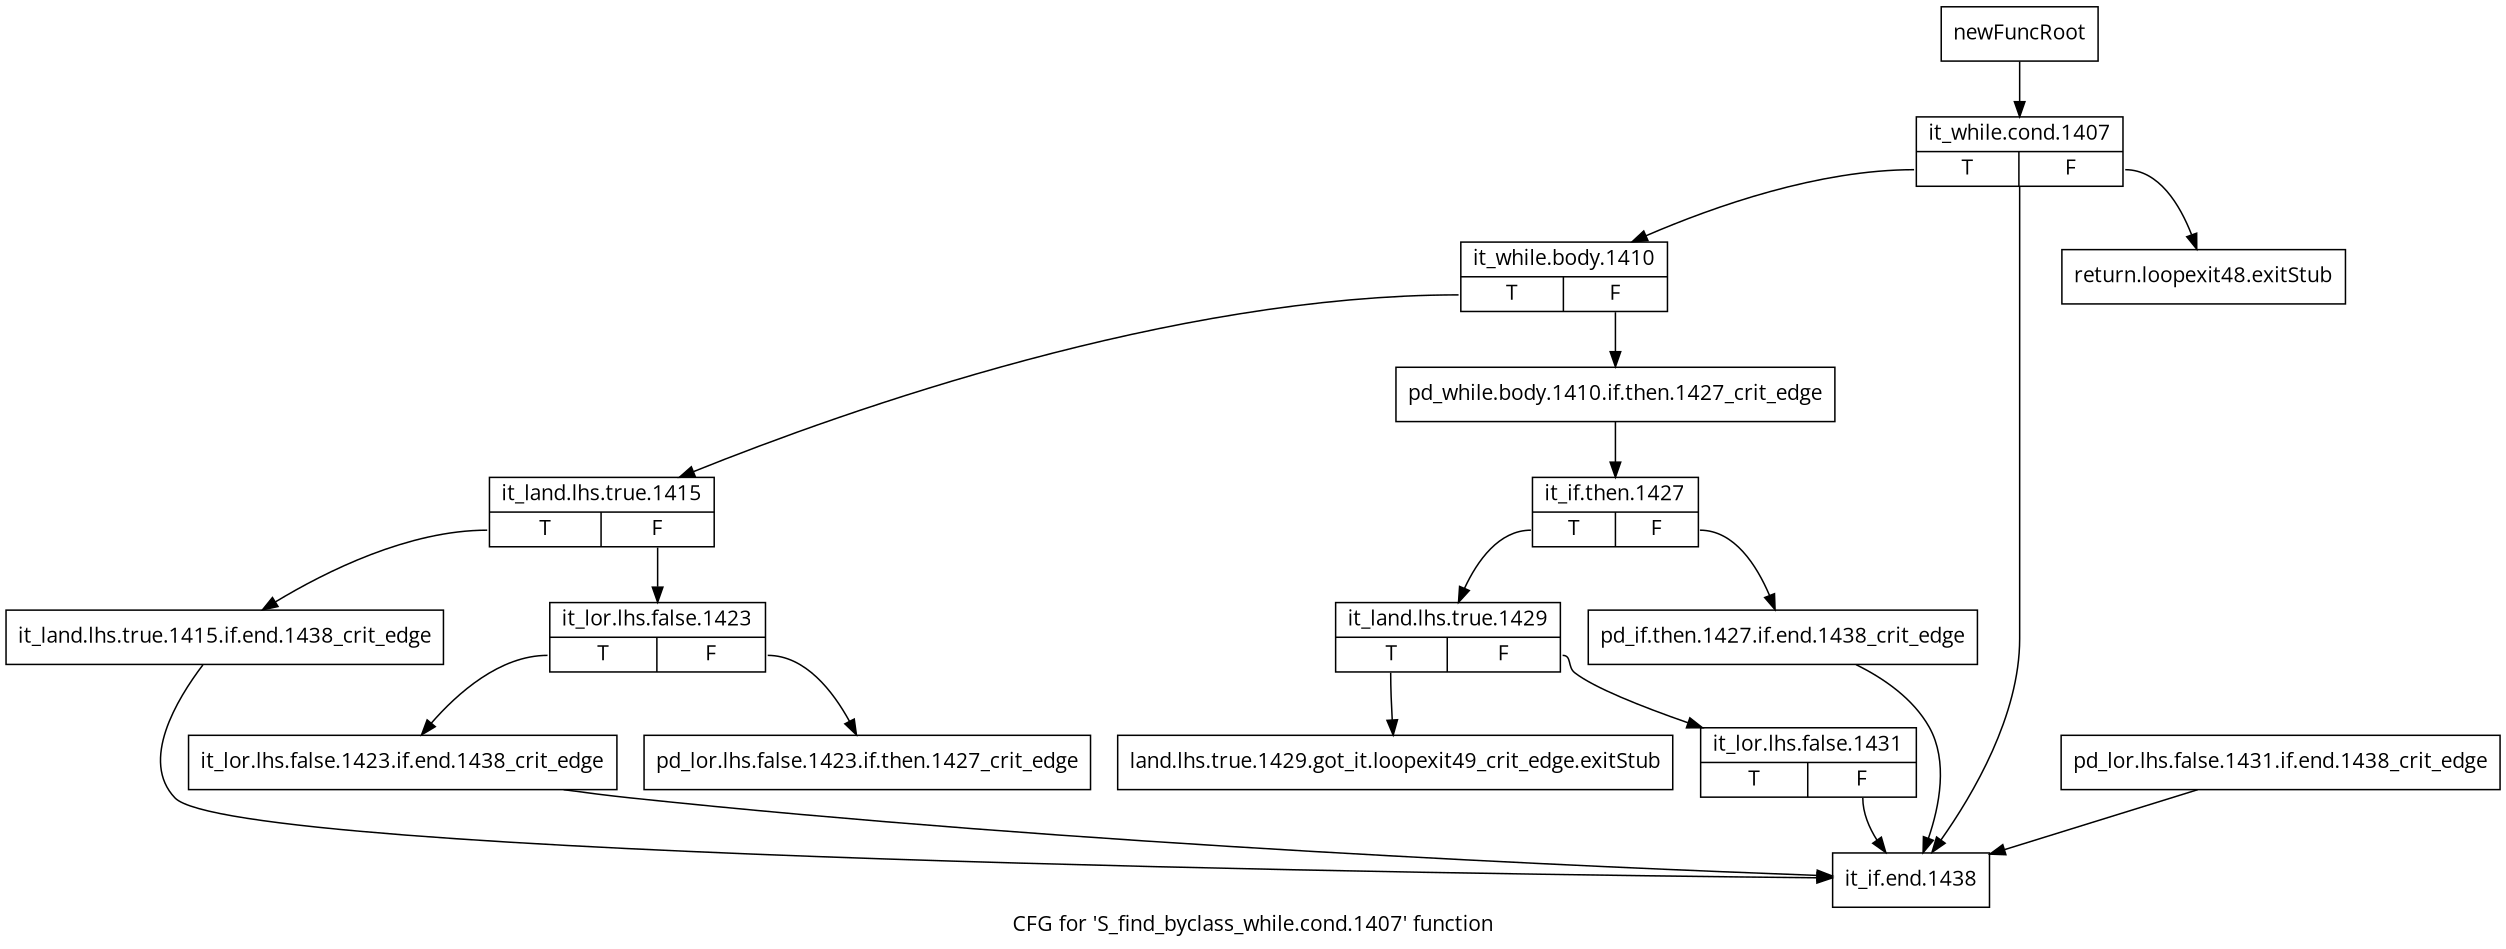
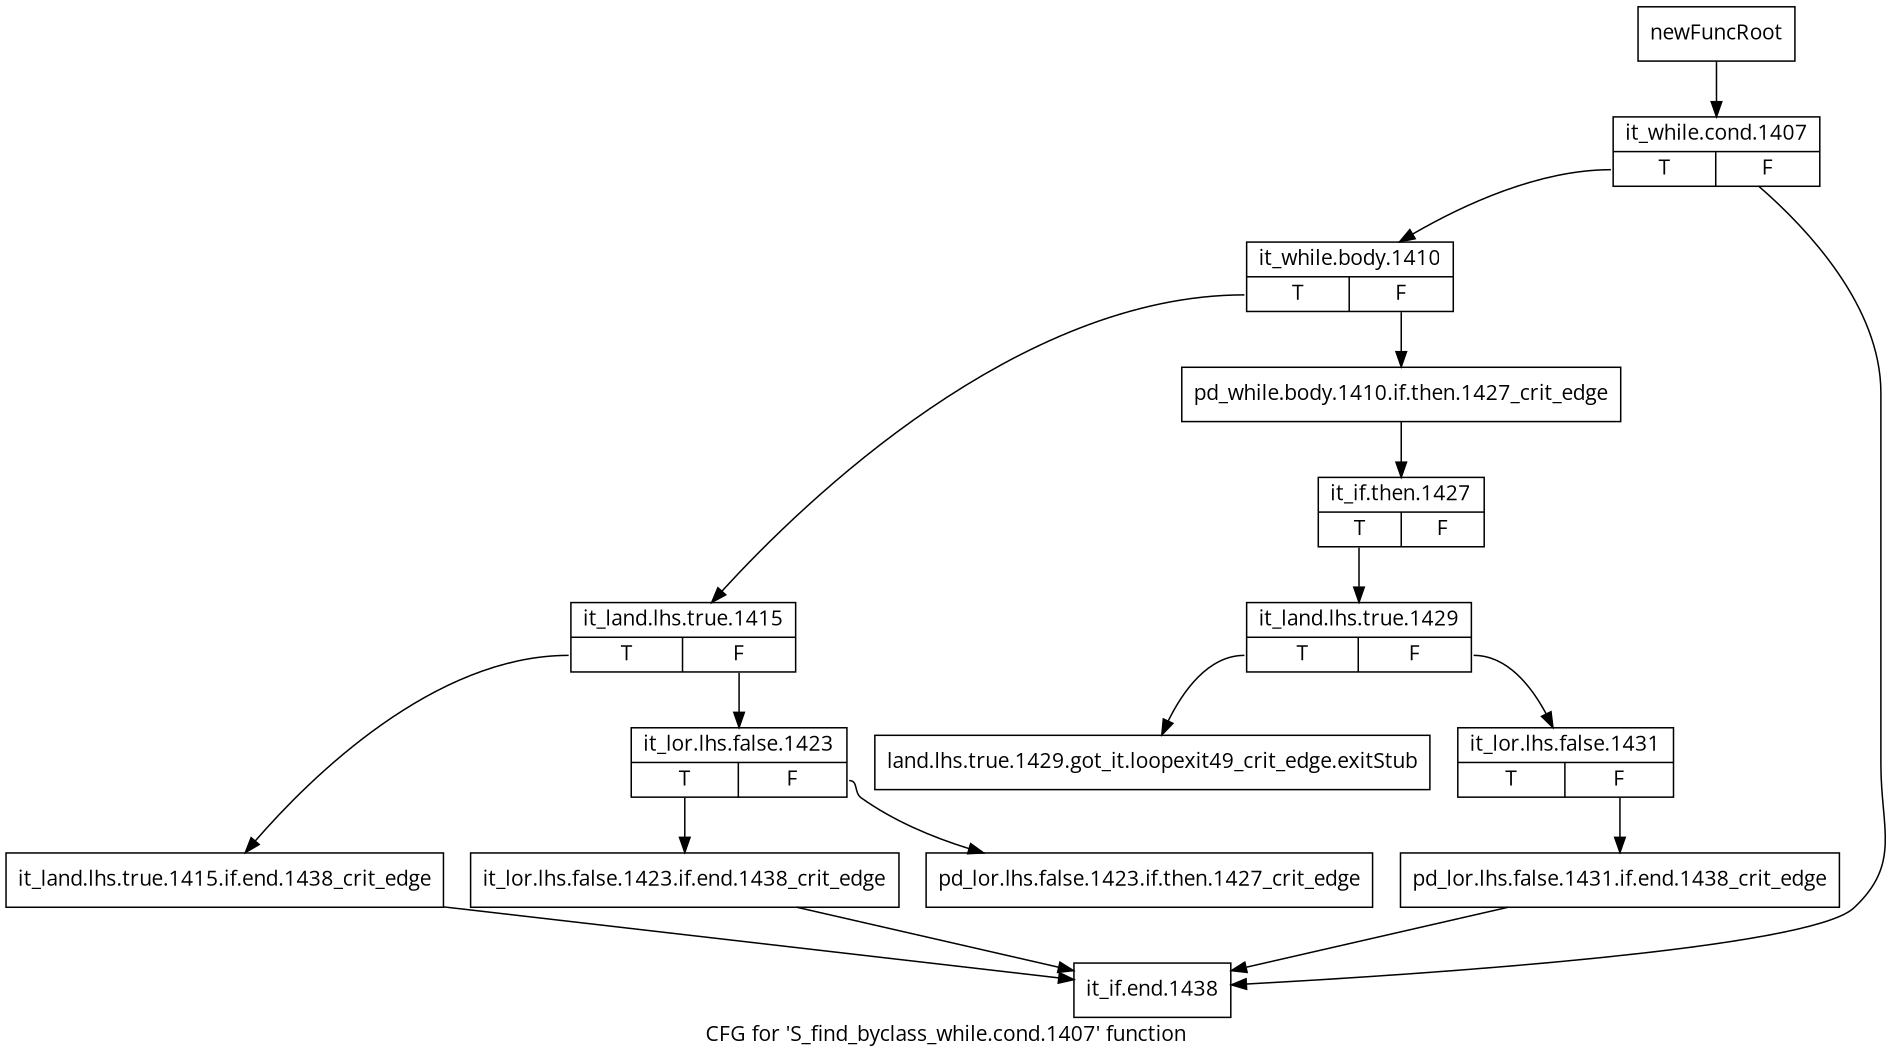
node "return.loopexit48.exitStub": removed
node "pd_if.then.1427.if.end.1438_crit_edge": removed
edge "it_lor.lhs.false.1431" -> "it_if.end.1438": now "it_lor.lhs.false.1431" -> "pd_lor.lhs.false.1431.if.end.1438_crit_edge"
